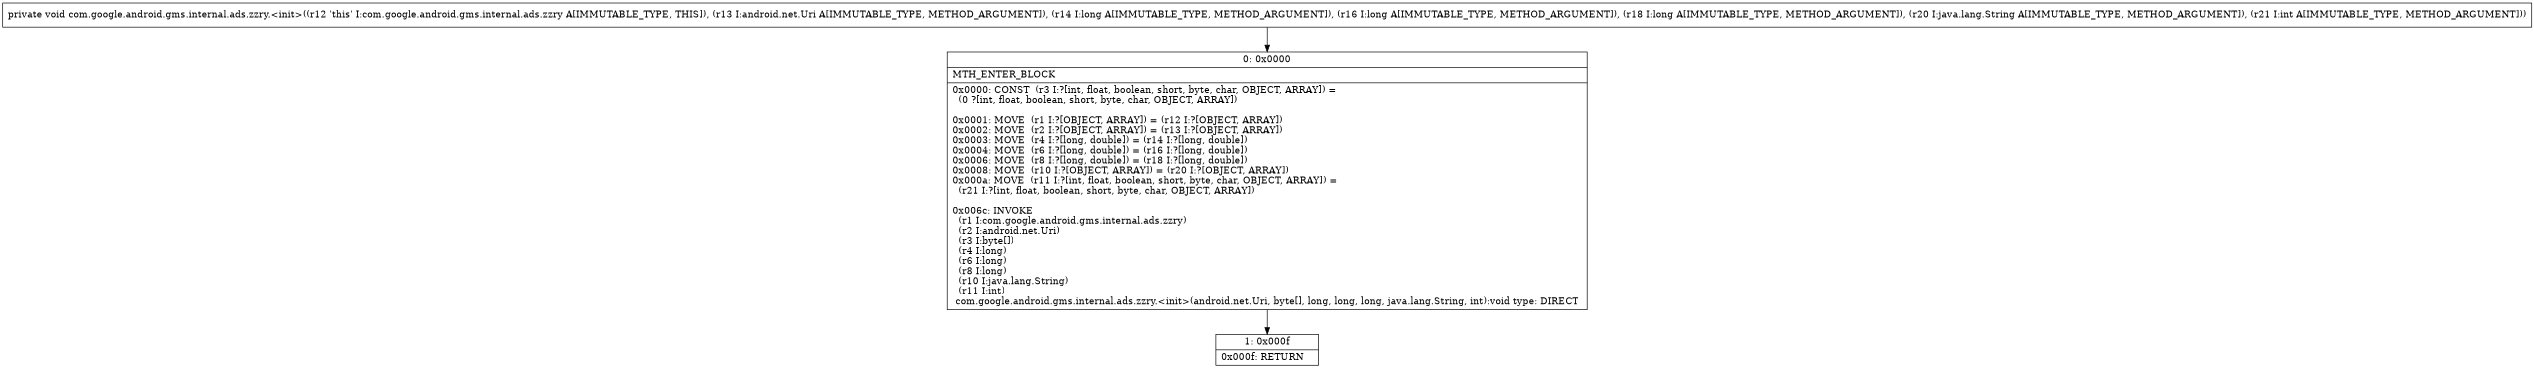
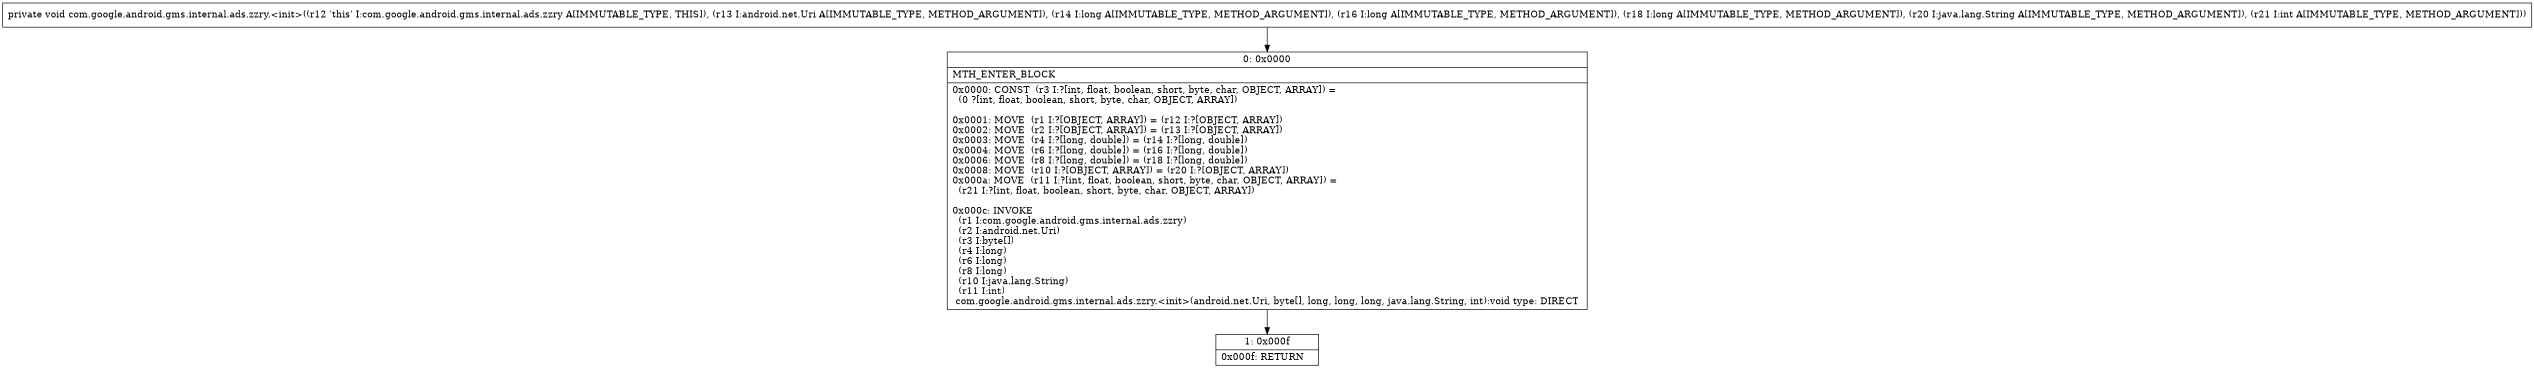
node "0: 0x0000": text "0x006c: INVOKE" -> "0x000c: INVOKE"
